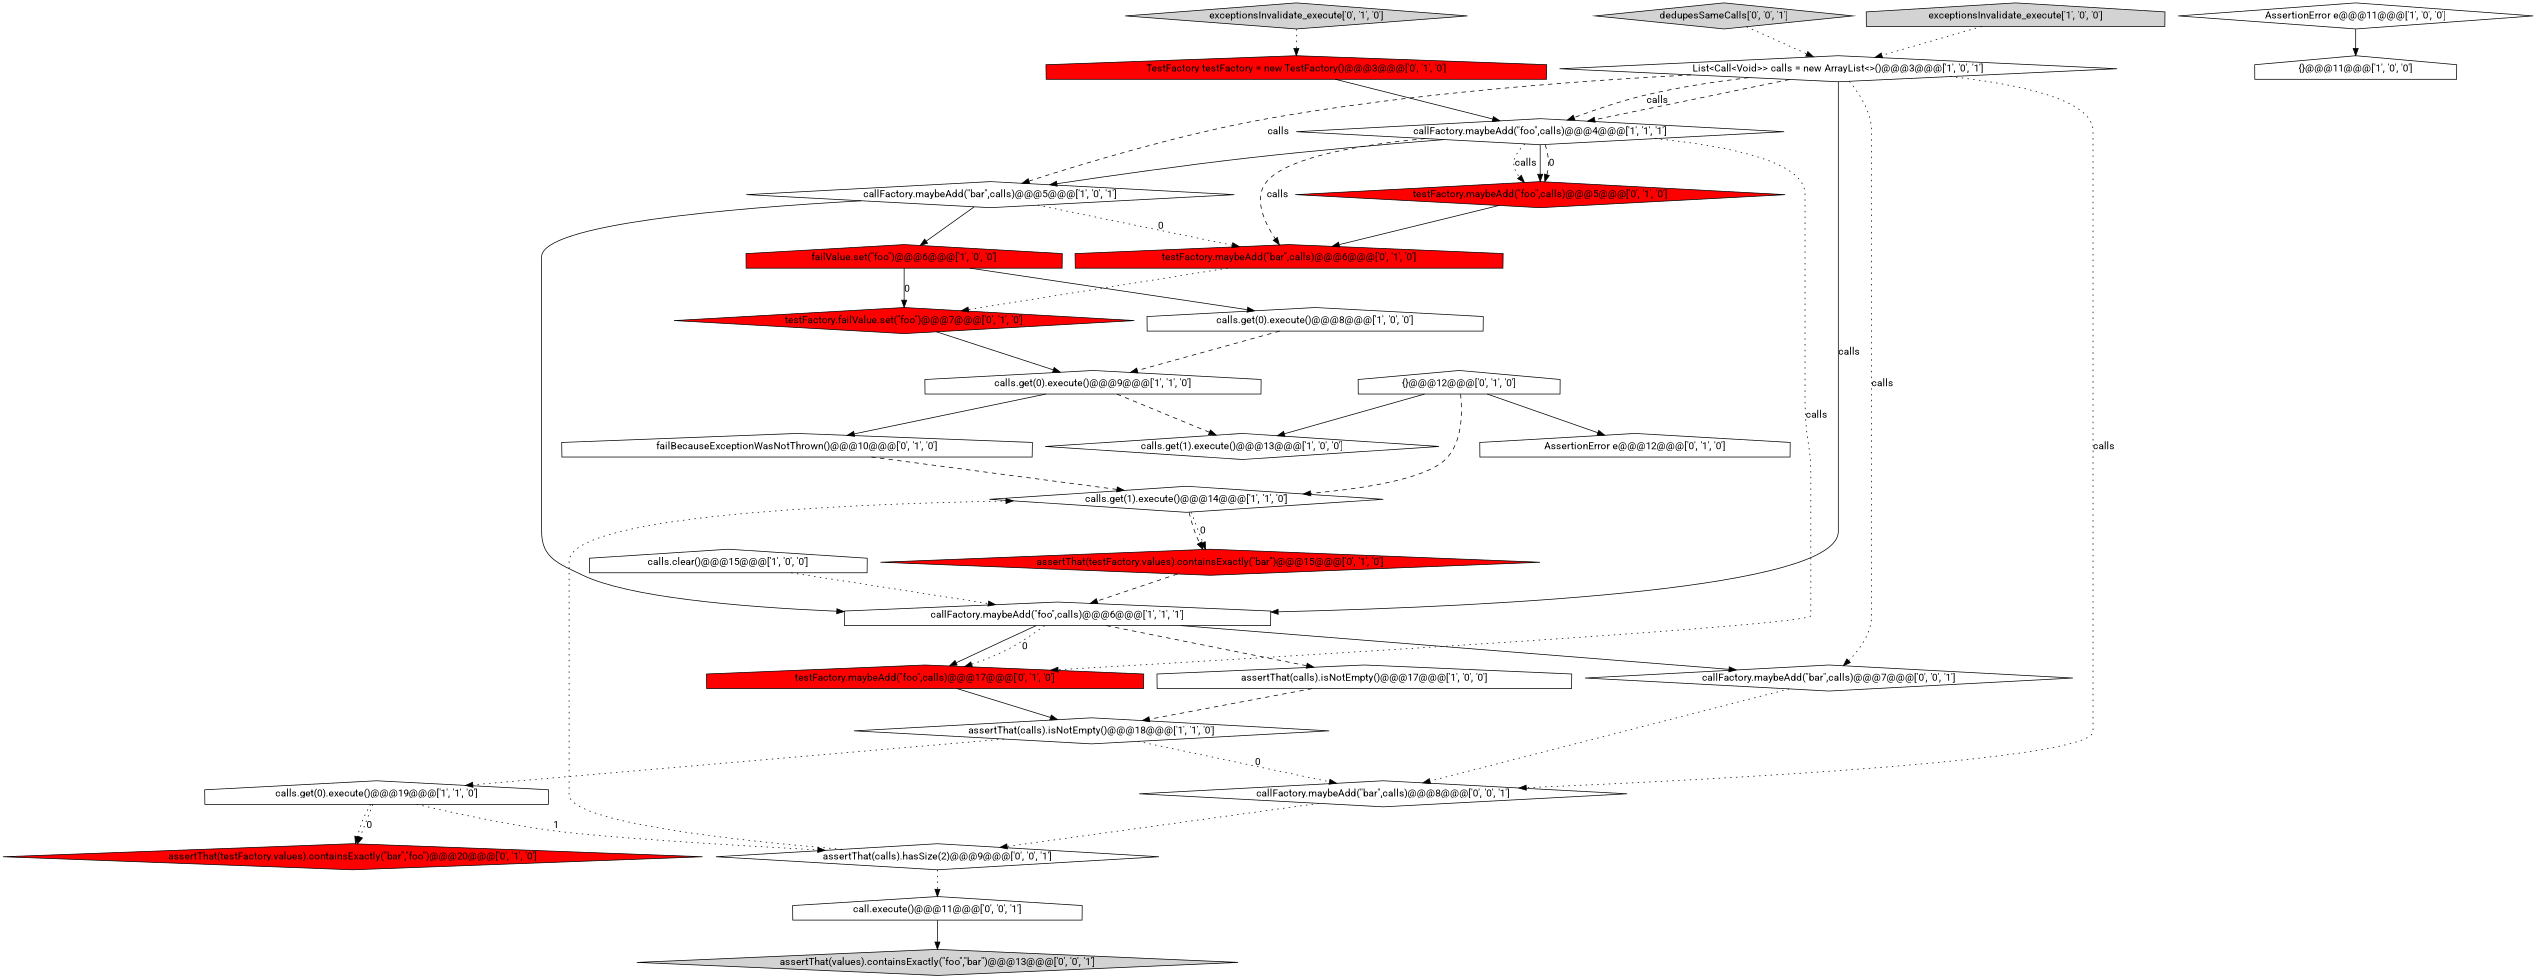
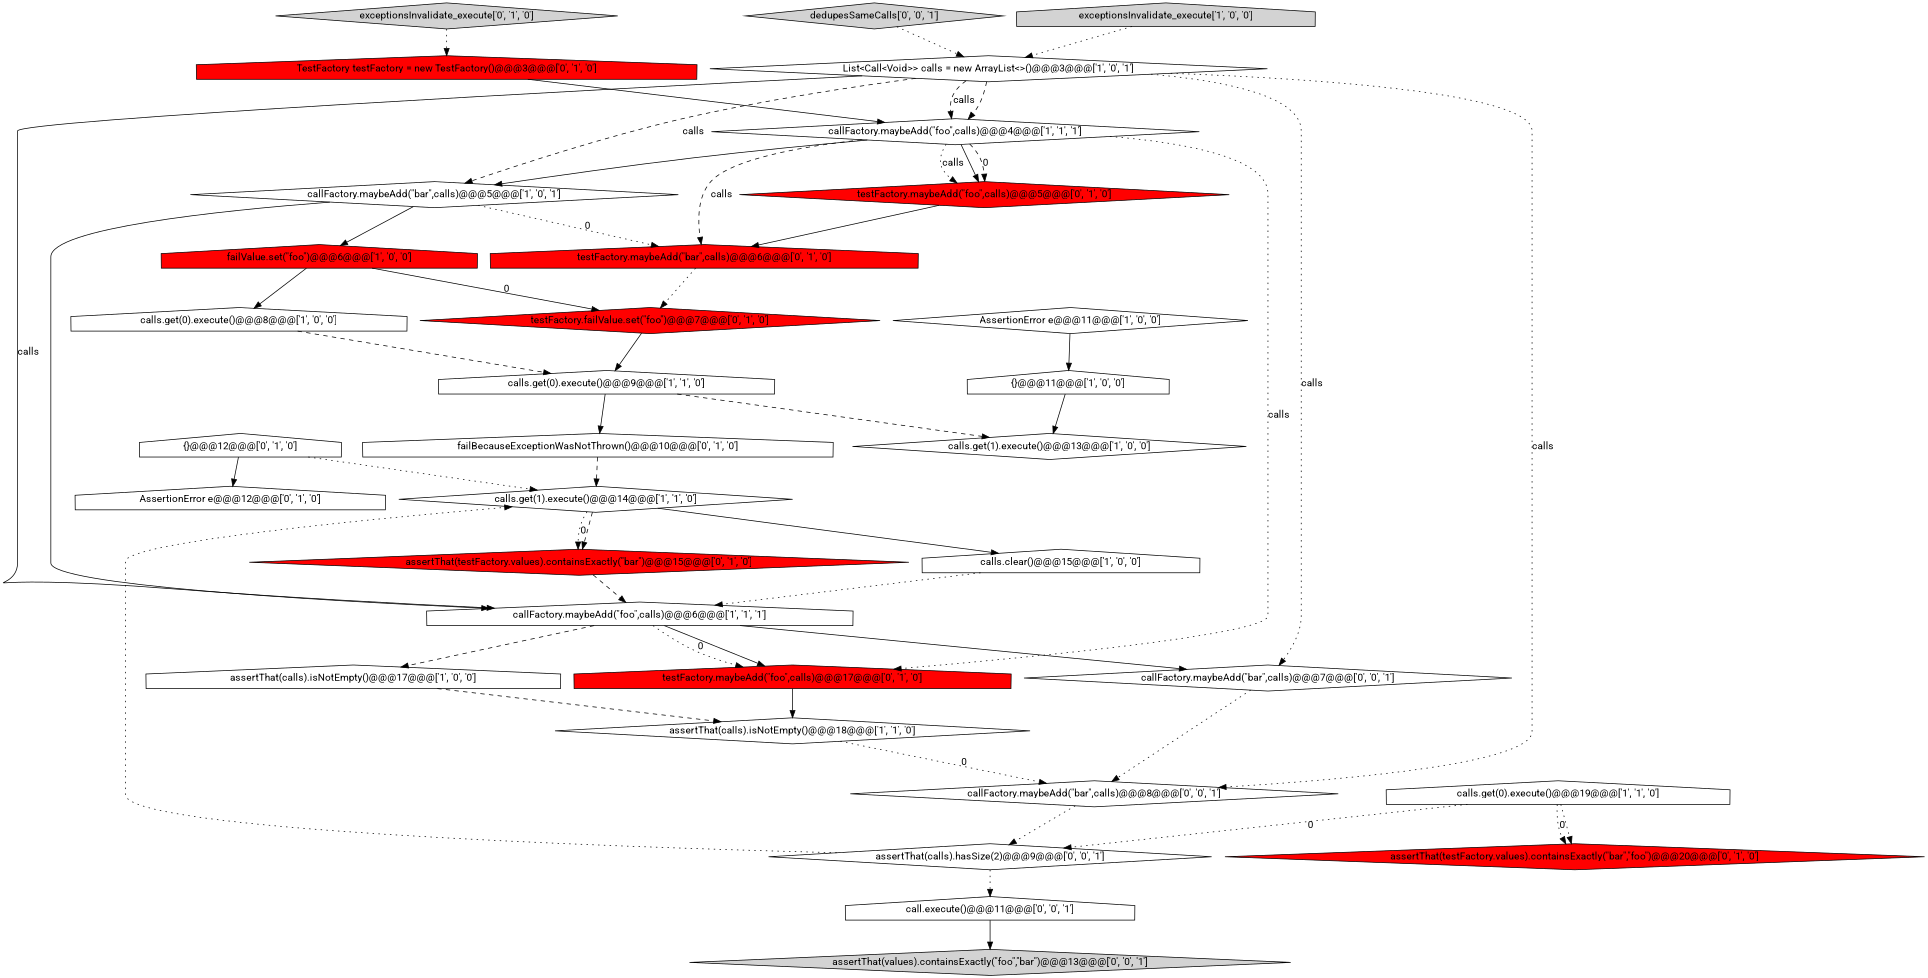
edge "{}@@@12@@@['0', '1', '0']" -> "calls.get(1).execute()@@@13@@@['1', '0', '0']": now "{}@@@11@@@['1', '0', '0']" -> "calls.get(1).execute()@@@13@@@['1', '0', '0']"
edge "{}@@@12@@@['0', '1', '0']" -> "calls.get(1).execute()@@@14@@@['1', '1', '0']": style dashed -> dotted
edge "calls.get(1).execute()@@@14@@@['1', '1', '0']" -> "calls.clear()@@@15@@@['1', '0', '0']": added
edge "assertThat(calls).isNotEmpty()@@@18@@@['1', '1', '0']" -> "calls.get(0).execute()@@@19@@@['1', '1', '0']": removed
edge "calls.get(0).execute()@@@19@@@['1', '1', '0']" -> "assertThat(calls).hasSize(2)@@@9@@@['0', '0', '1']": label "1" -> "0"
